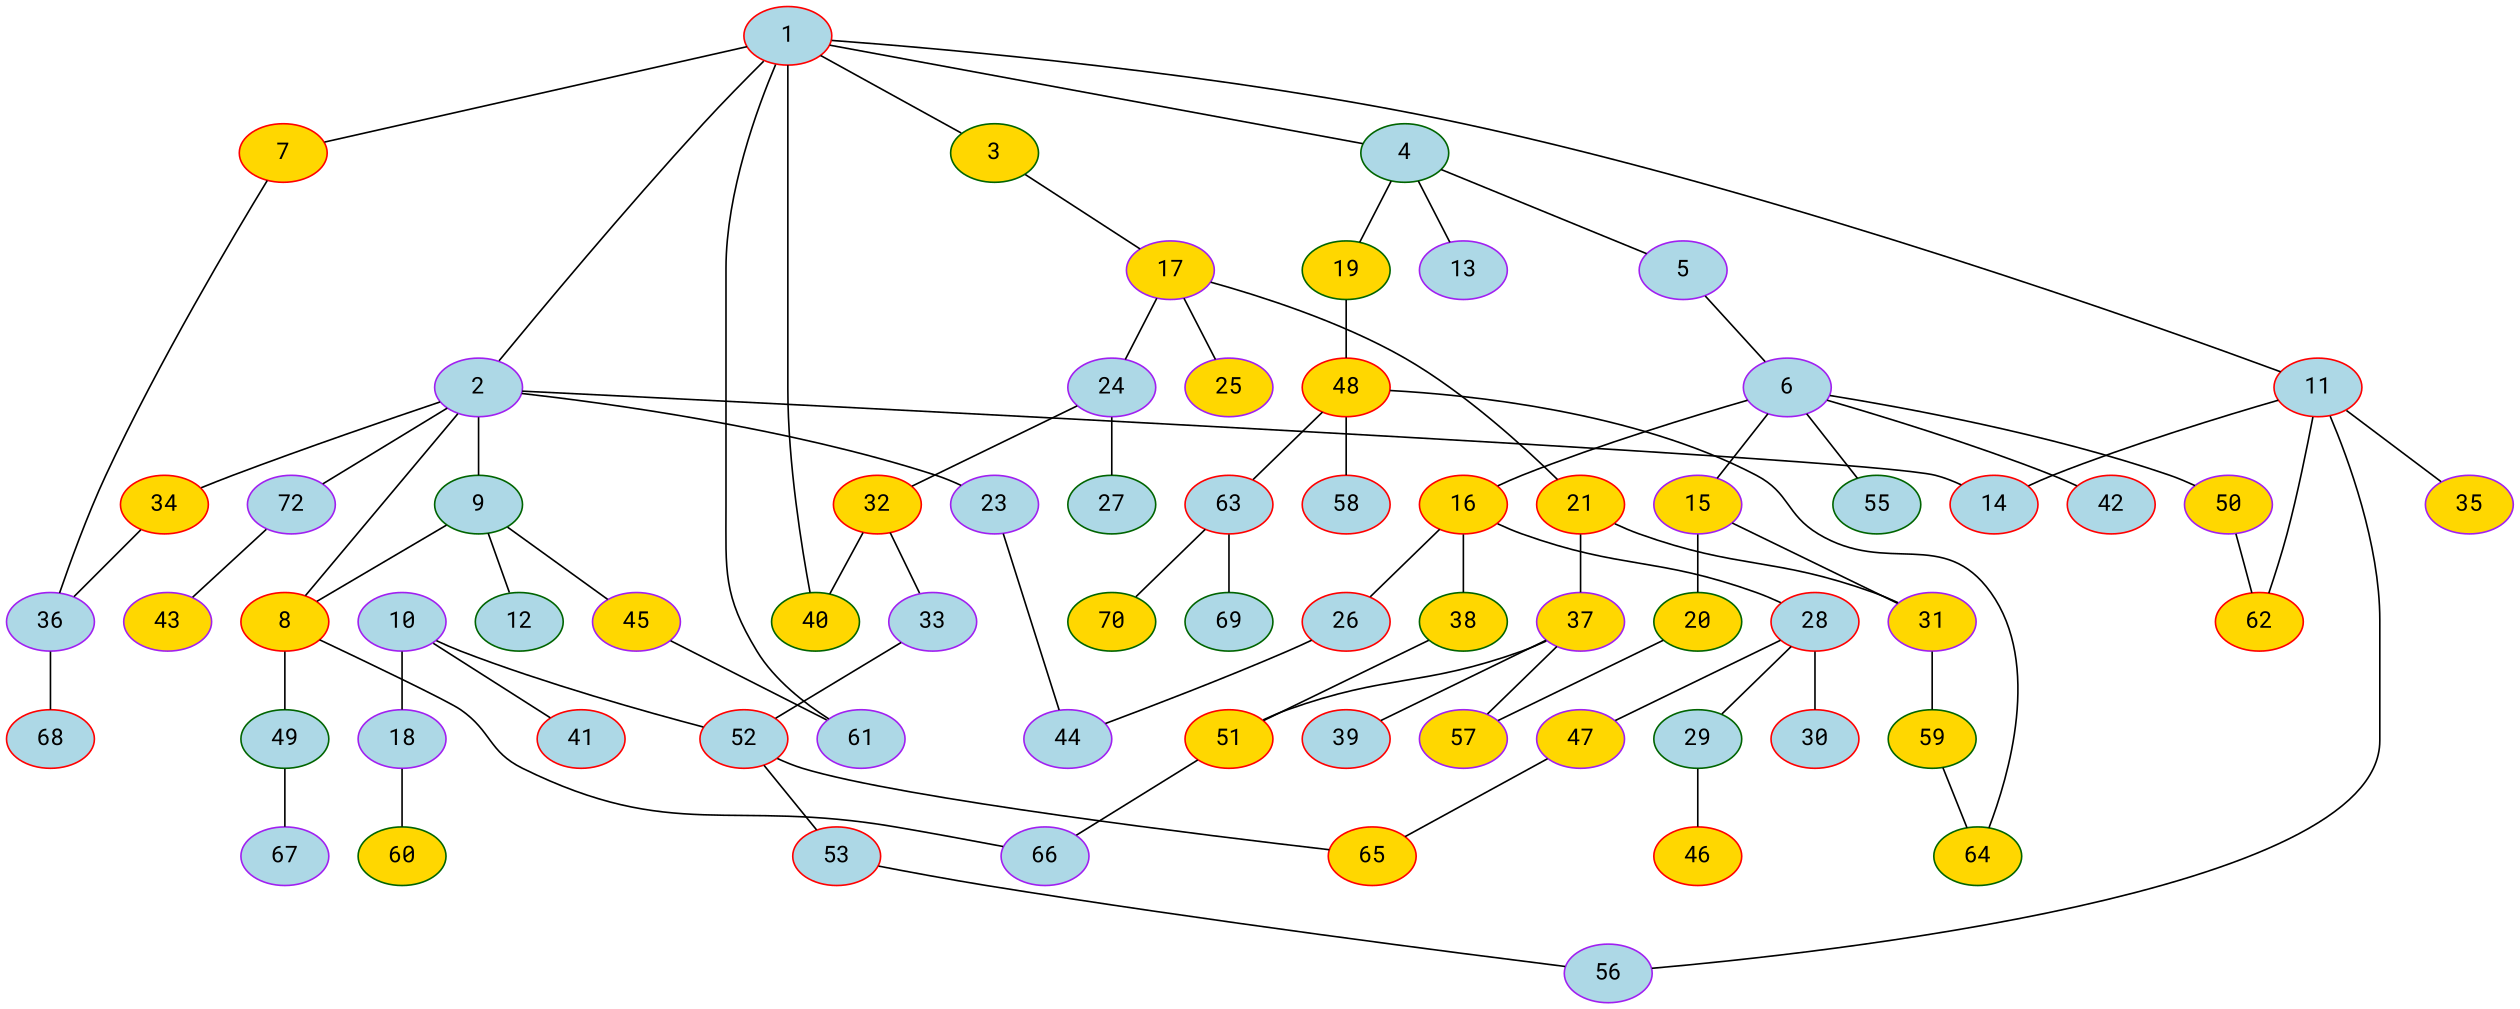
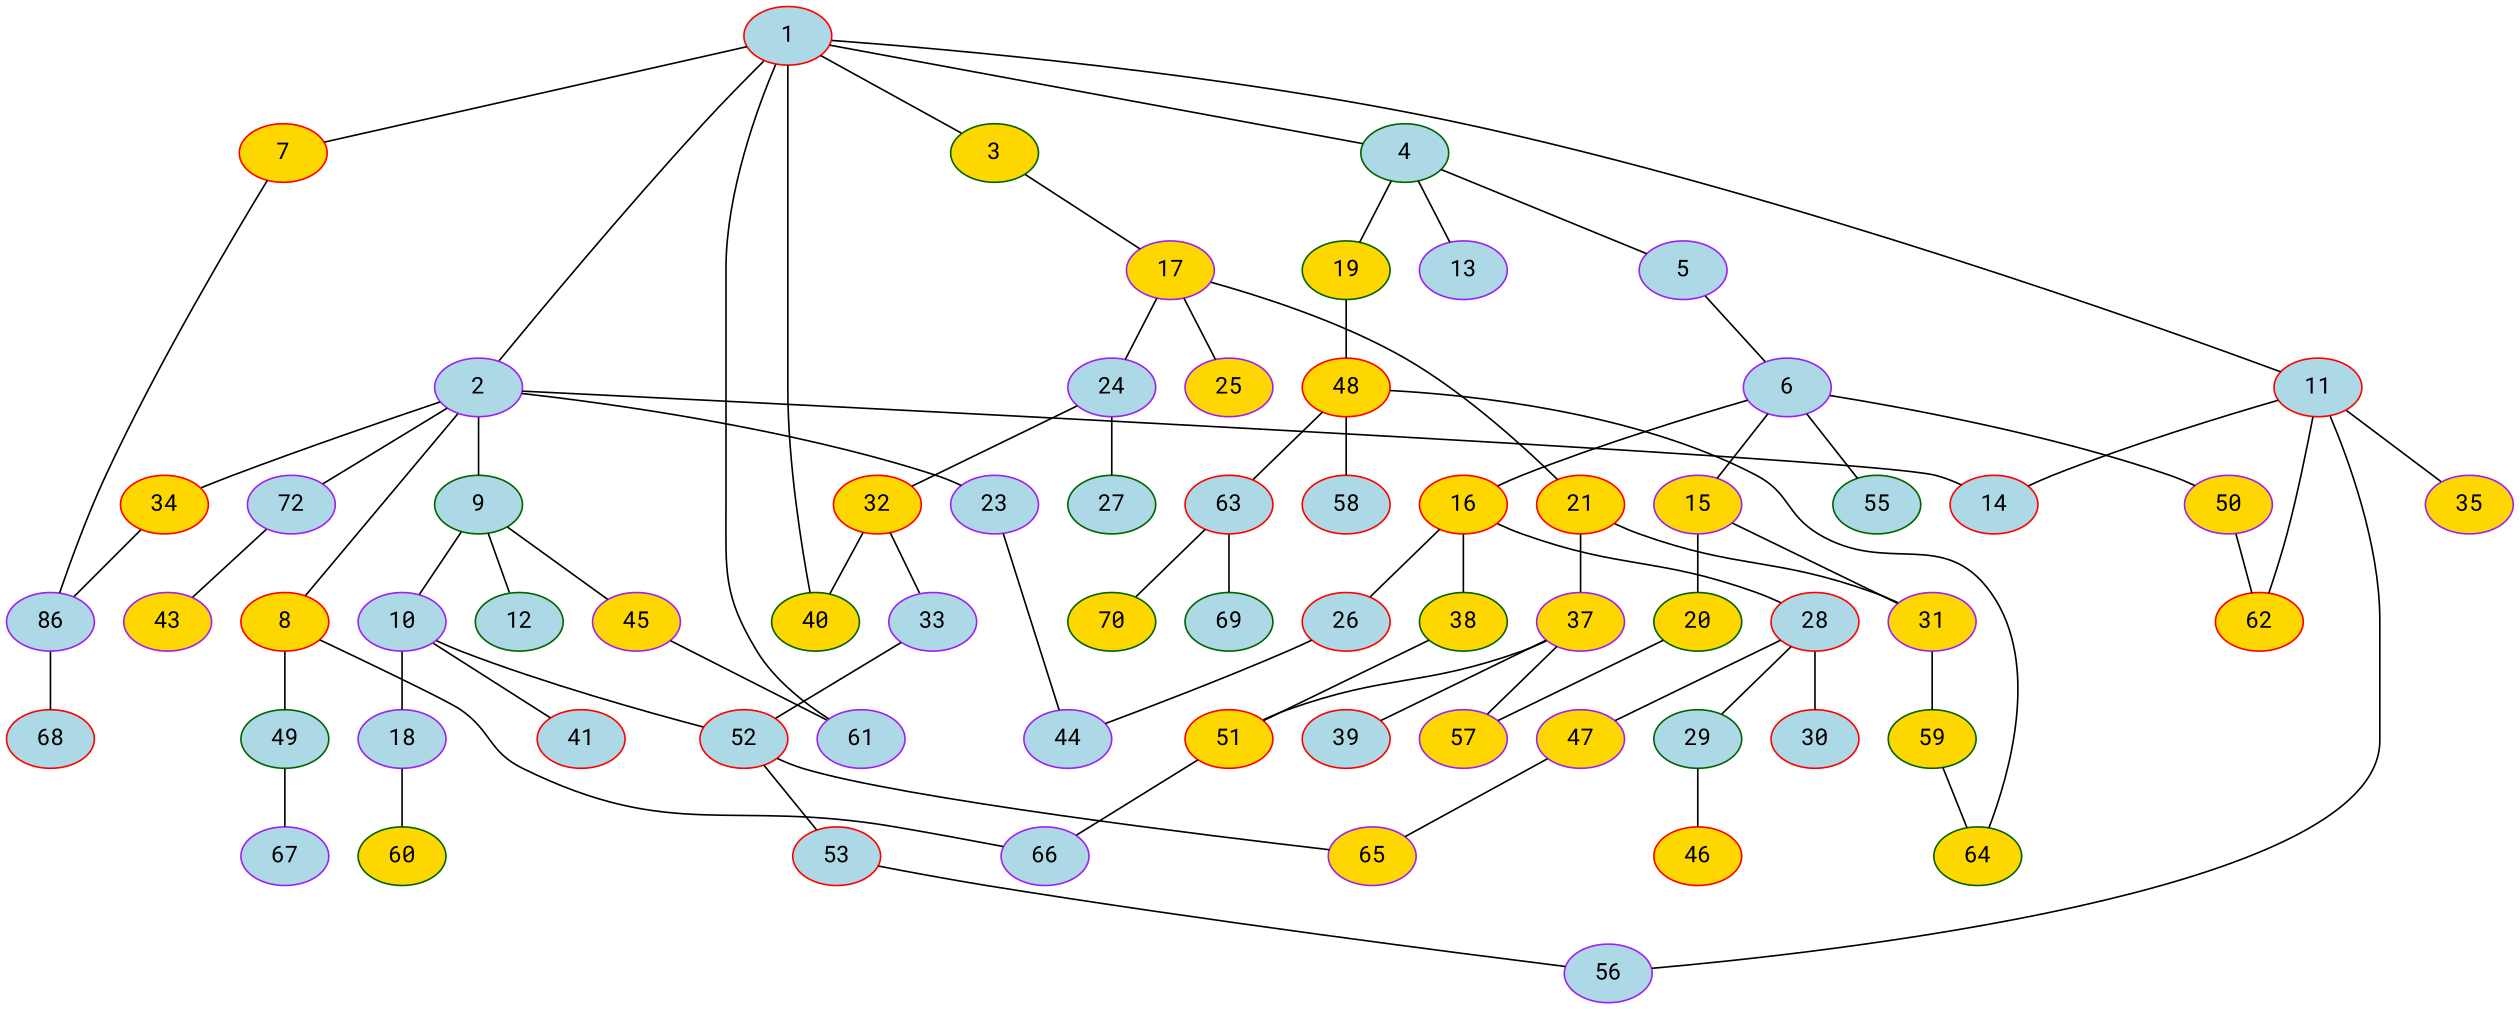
node "42": removed
edge "9" -- "8": now "9" -- "10"
node "36": label "36" -> "86"
node "65": color red -> purple
